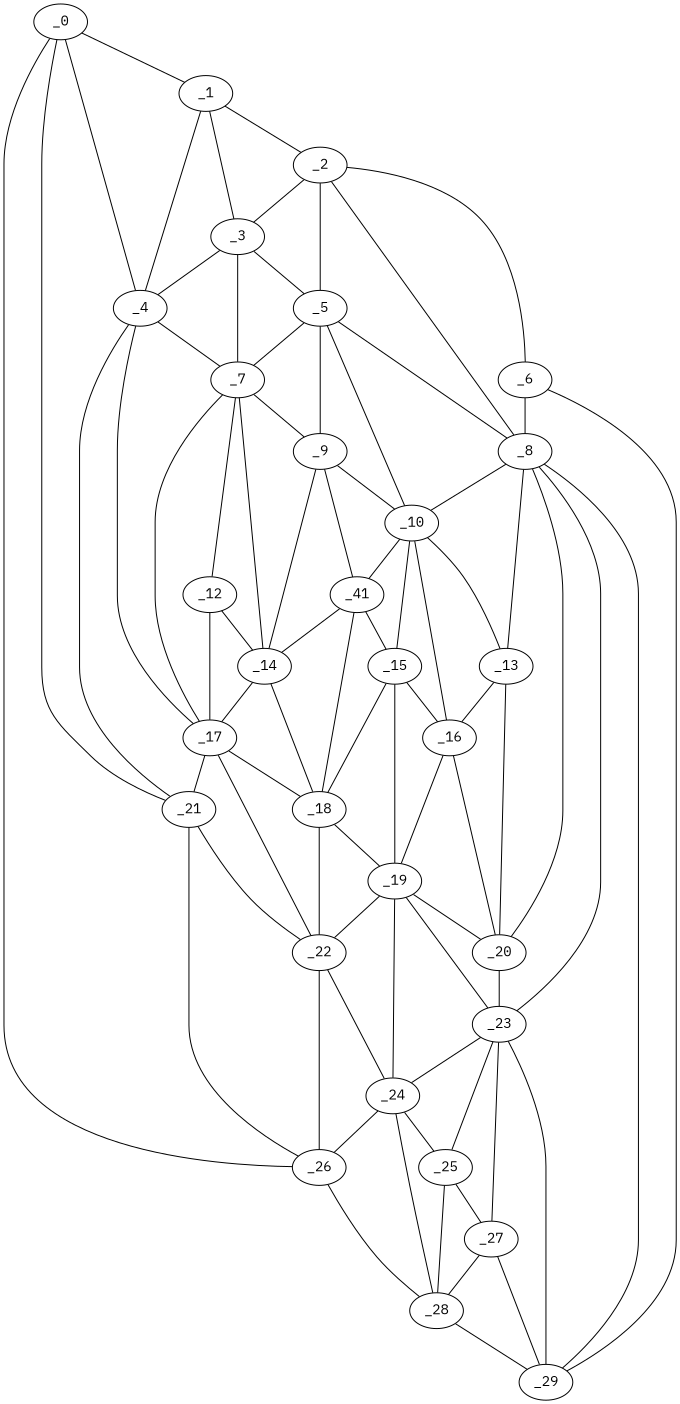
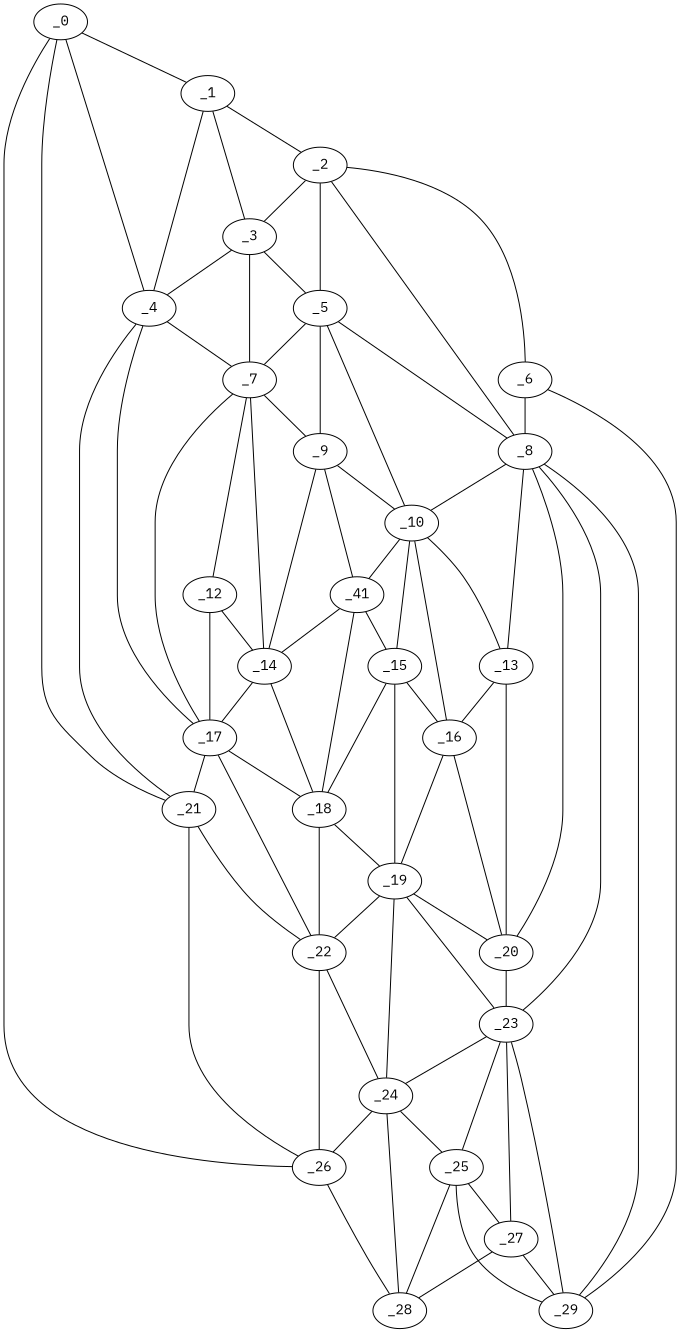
edge "_28" -- "_29": now "_25" -- "_29"
